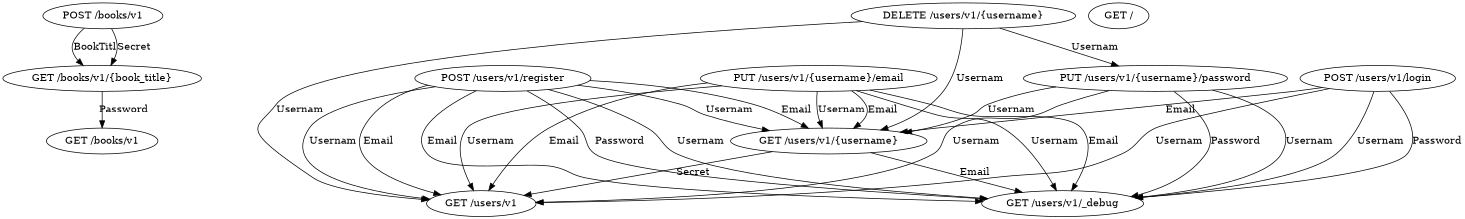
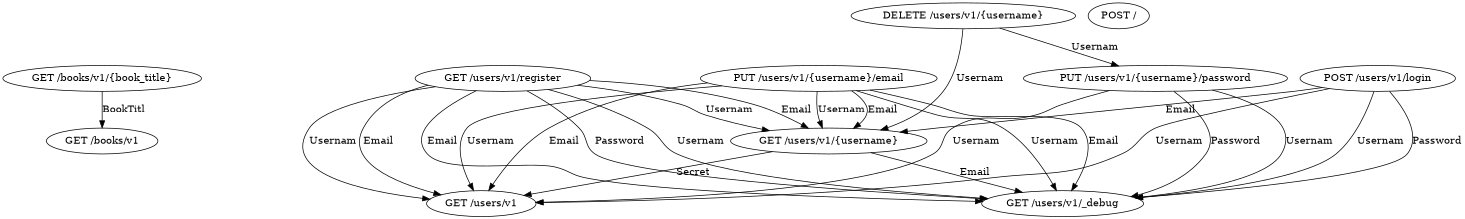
node "POST /books/v1": removed
node "GET /": label "GET /" -> "POST /"
edge "DELETE /users/v1/{username}" -> "GET /users/v1": removed, label "Usernam"
node "POST /users/v1/register": label "POST /users/v1/register" -> "GET /users/v1/register"
edge "PUT /users/v1/{username}/password" -> "GET /users/v1/{username}": removed, label "Usernam"
edge "GET /books/v1/{book_title}" -> "GET /books/v1": label "Password" -> "BookTitl"
